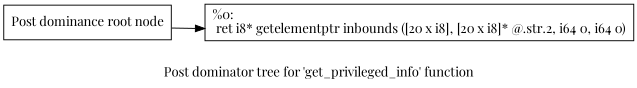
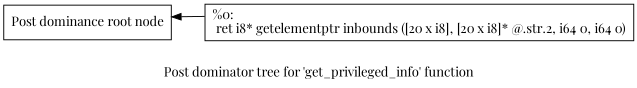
edge "Post dominance root node" -> "%0:": reversed
